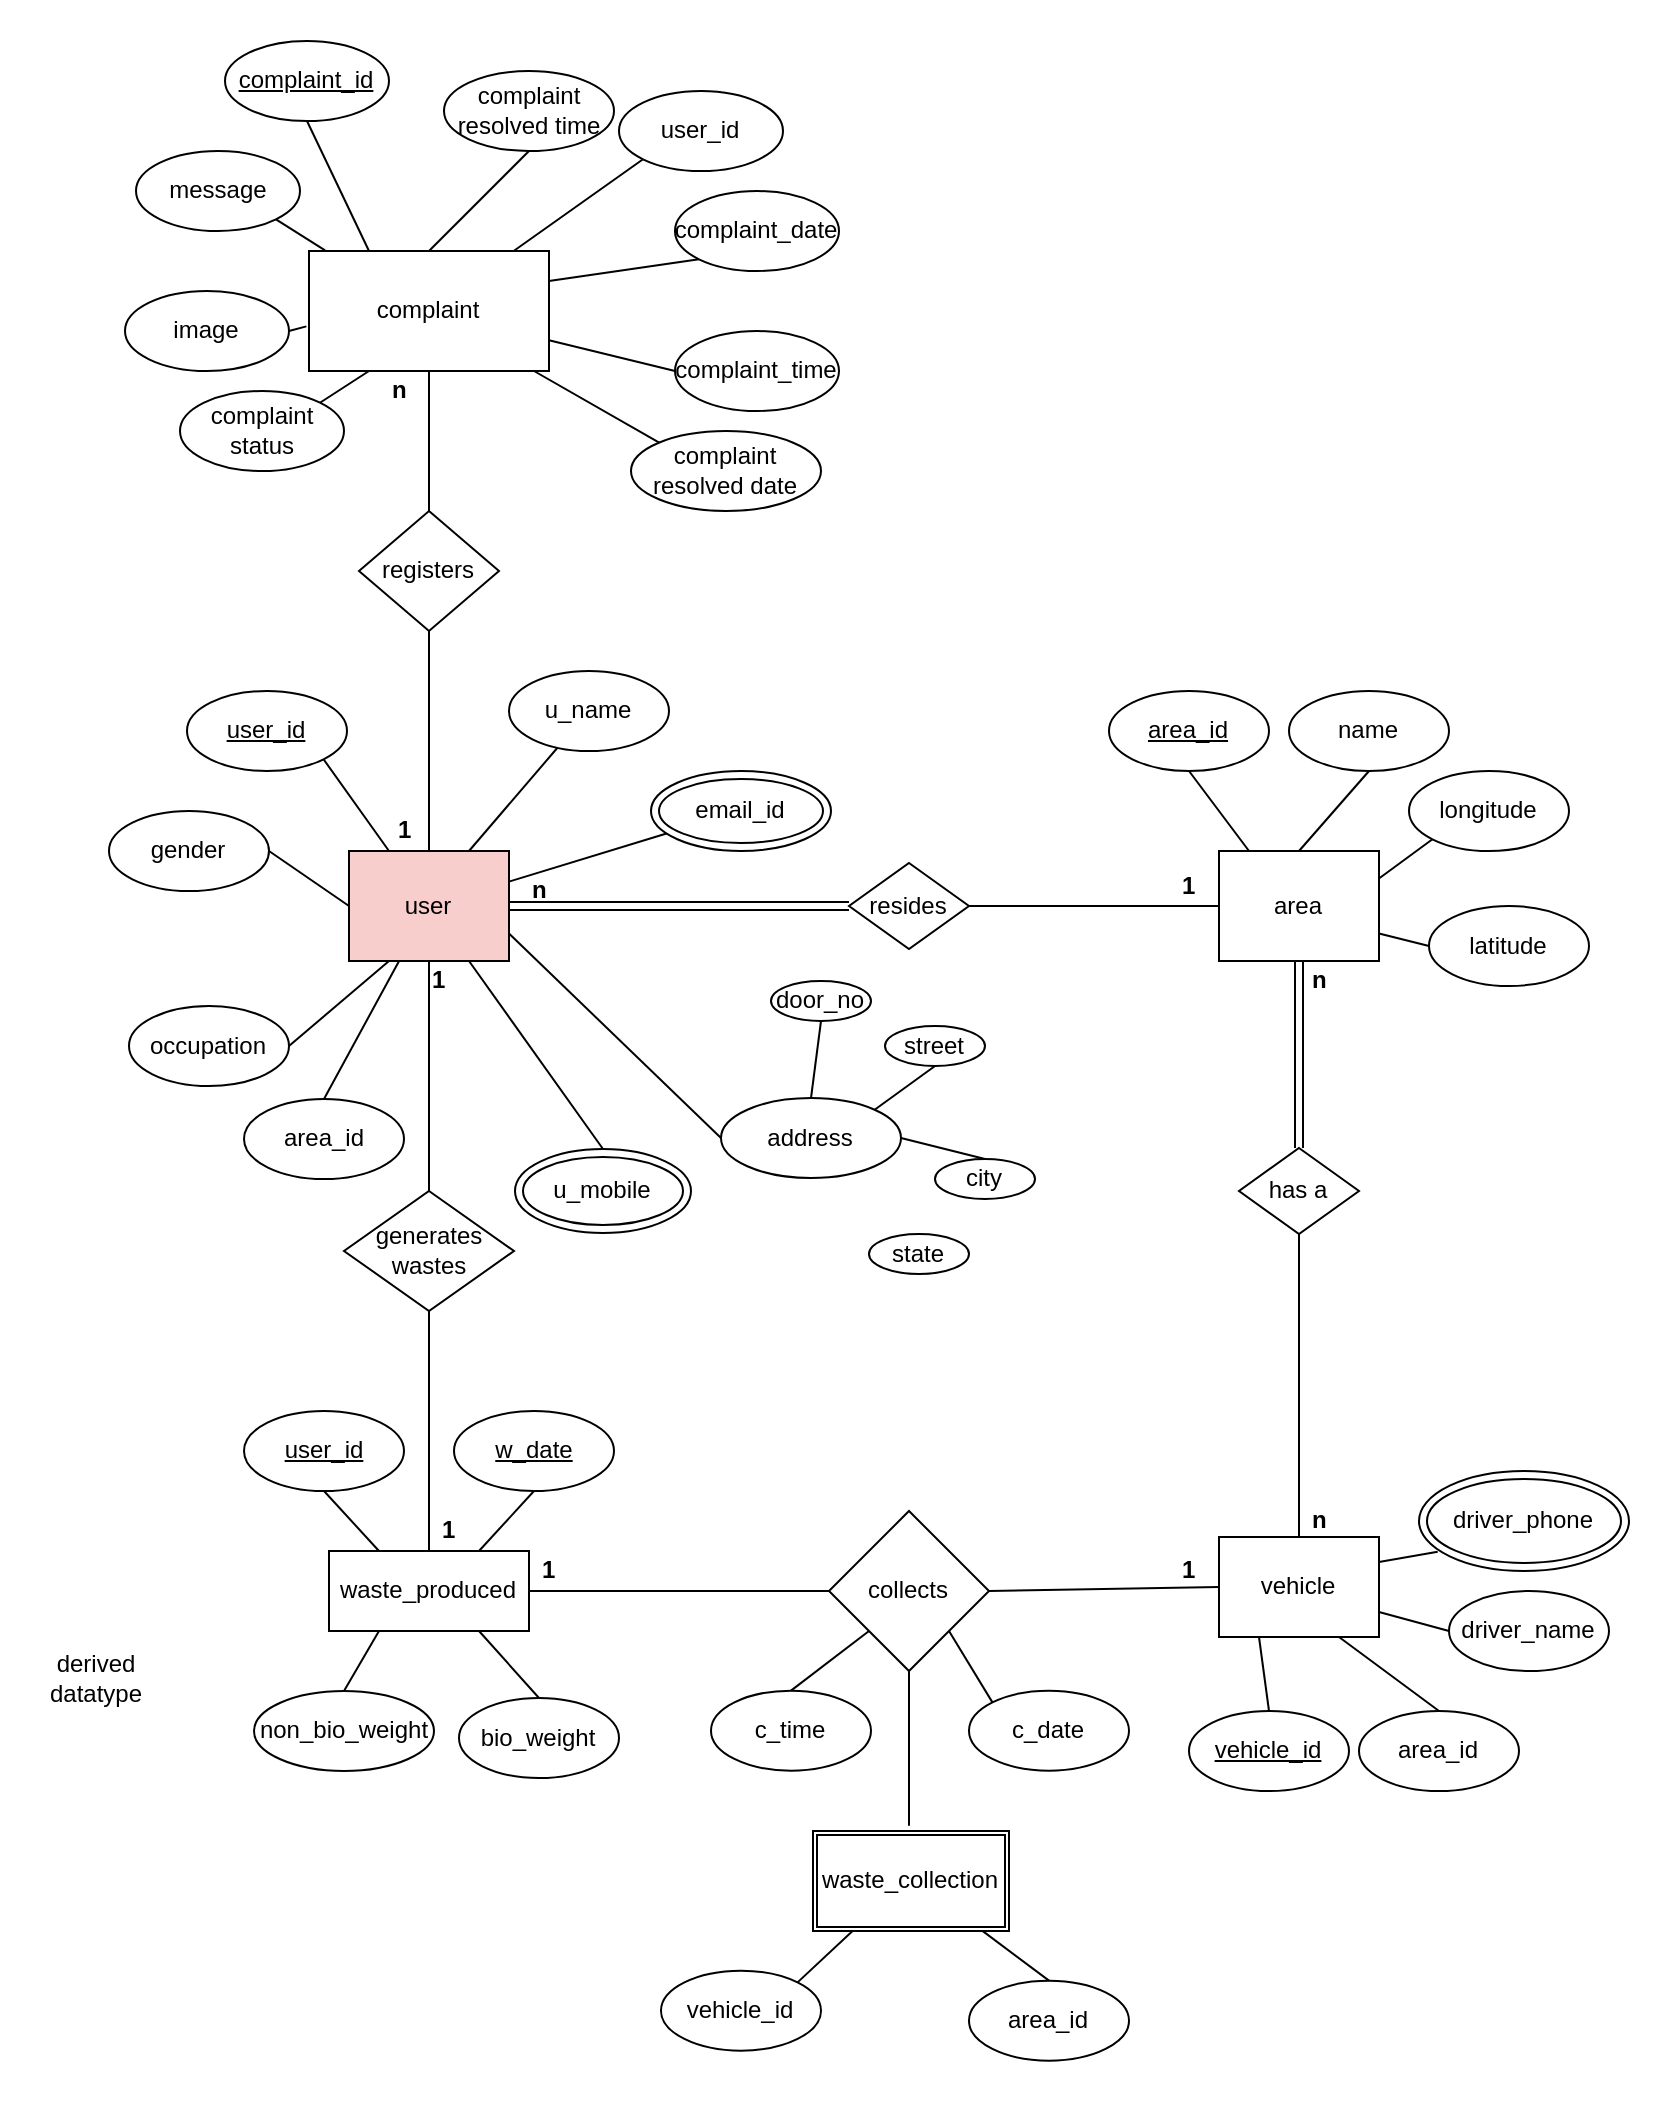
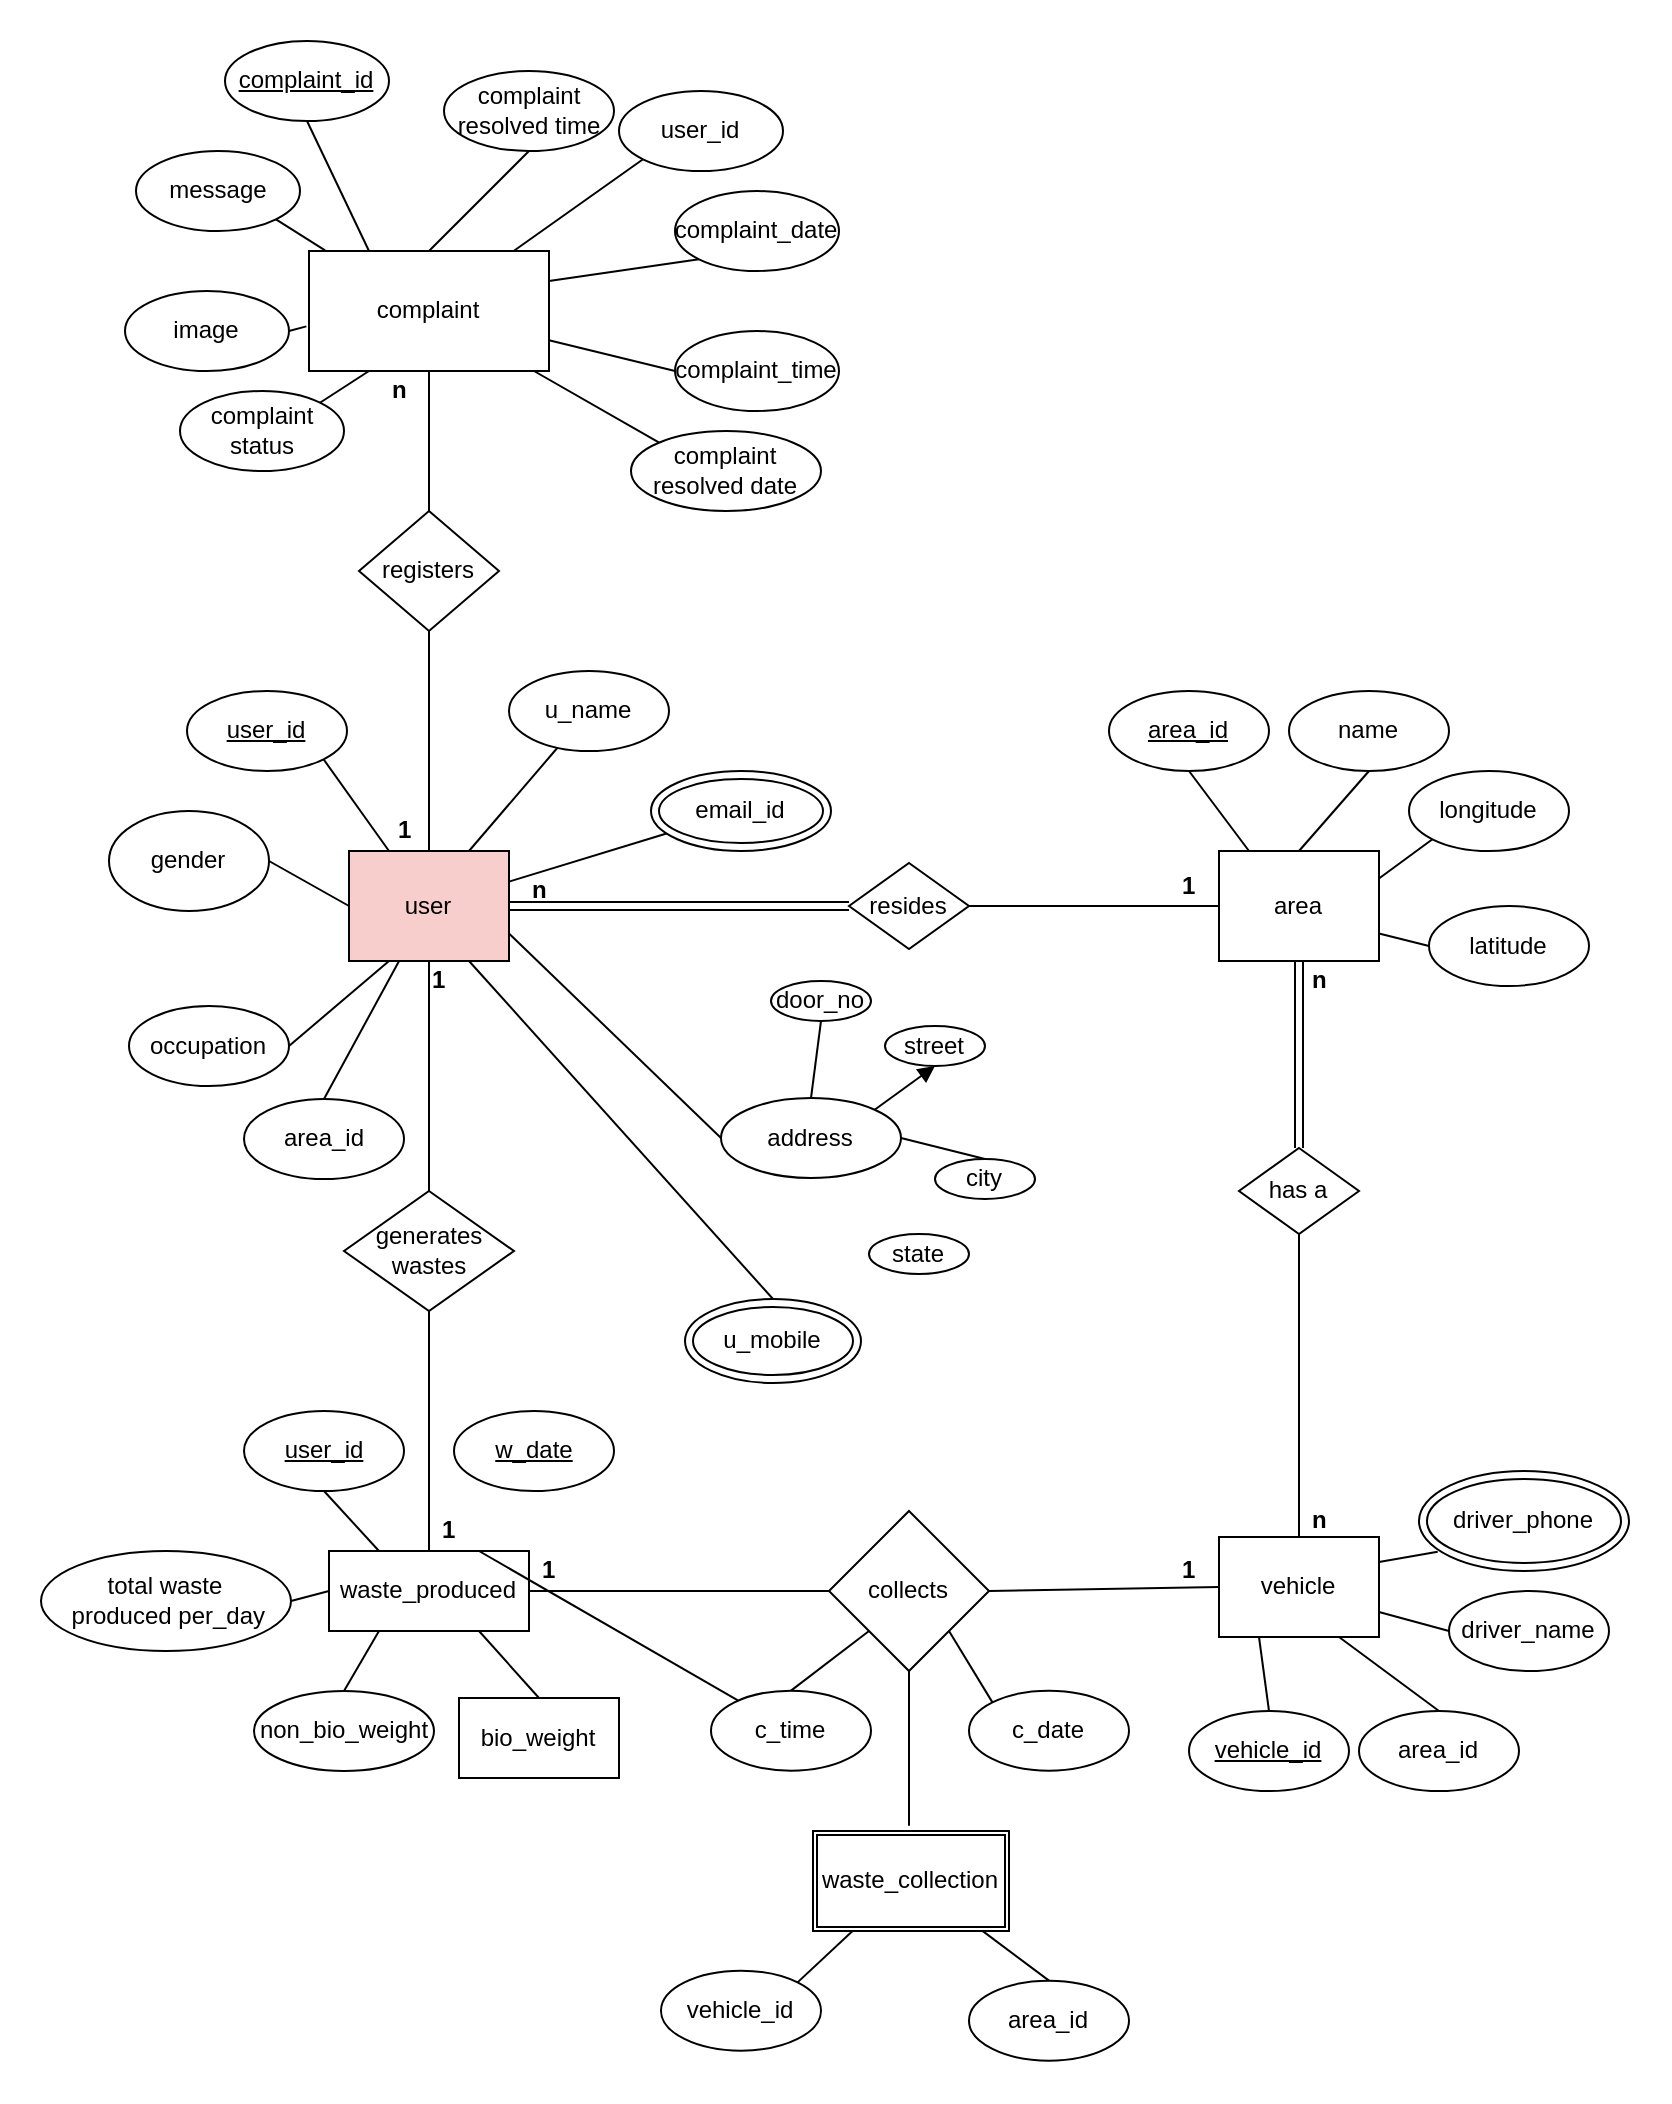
node "gender": size 160x80 -> 160x100
edge "street" -- "address": arrowhead none -> block
node "u_mobile": moved (603, 1191) -> (773, 1341)
edge "w_date" -- "waste_produced": now "c_time" -- "waste_produced"
edge "waste_produced" -- "total waste produced per_day": added
node "total waste produced per_day": added
node "derived datatype": removed
node "bio_weight": shape ellipse -> rectangle
